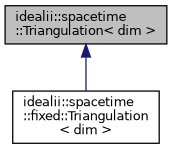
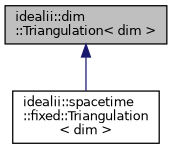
node "idealii::spacetime ::Triangulation< dim >": label "idealii::spacetime ::Triangulation< dim >" -> "idealii::dim ::Triangulation< dim >"
